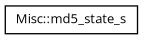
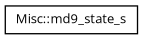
node "Misc::md5_state_s": label "Misc::md5_state_s" -> "Misc::md9_state_s"
